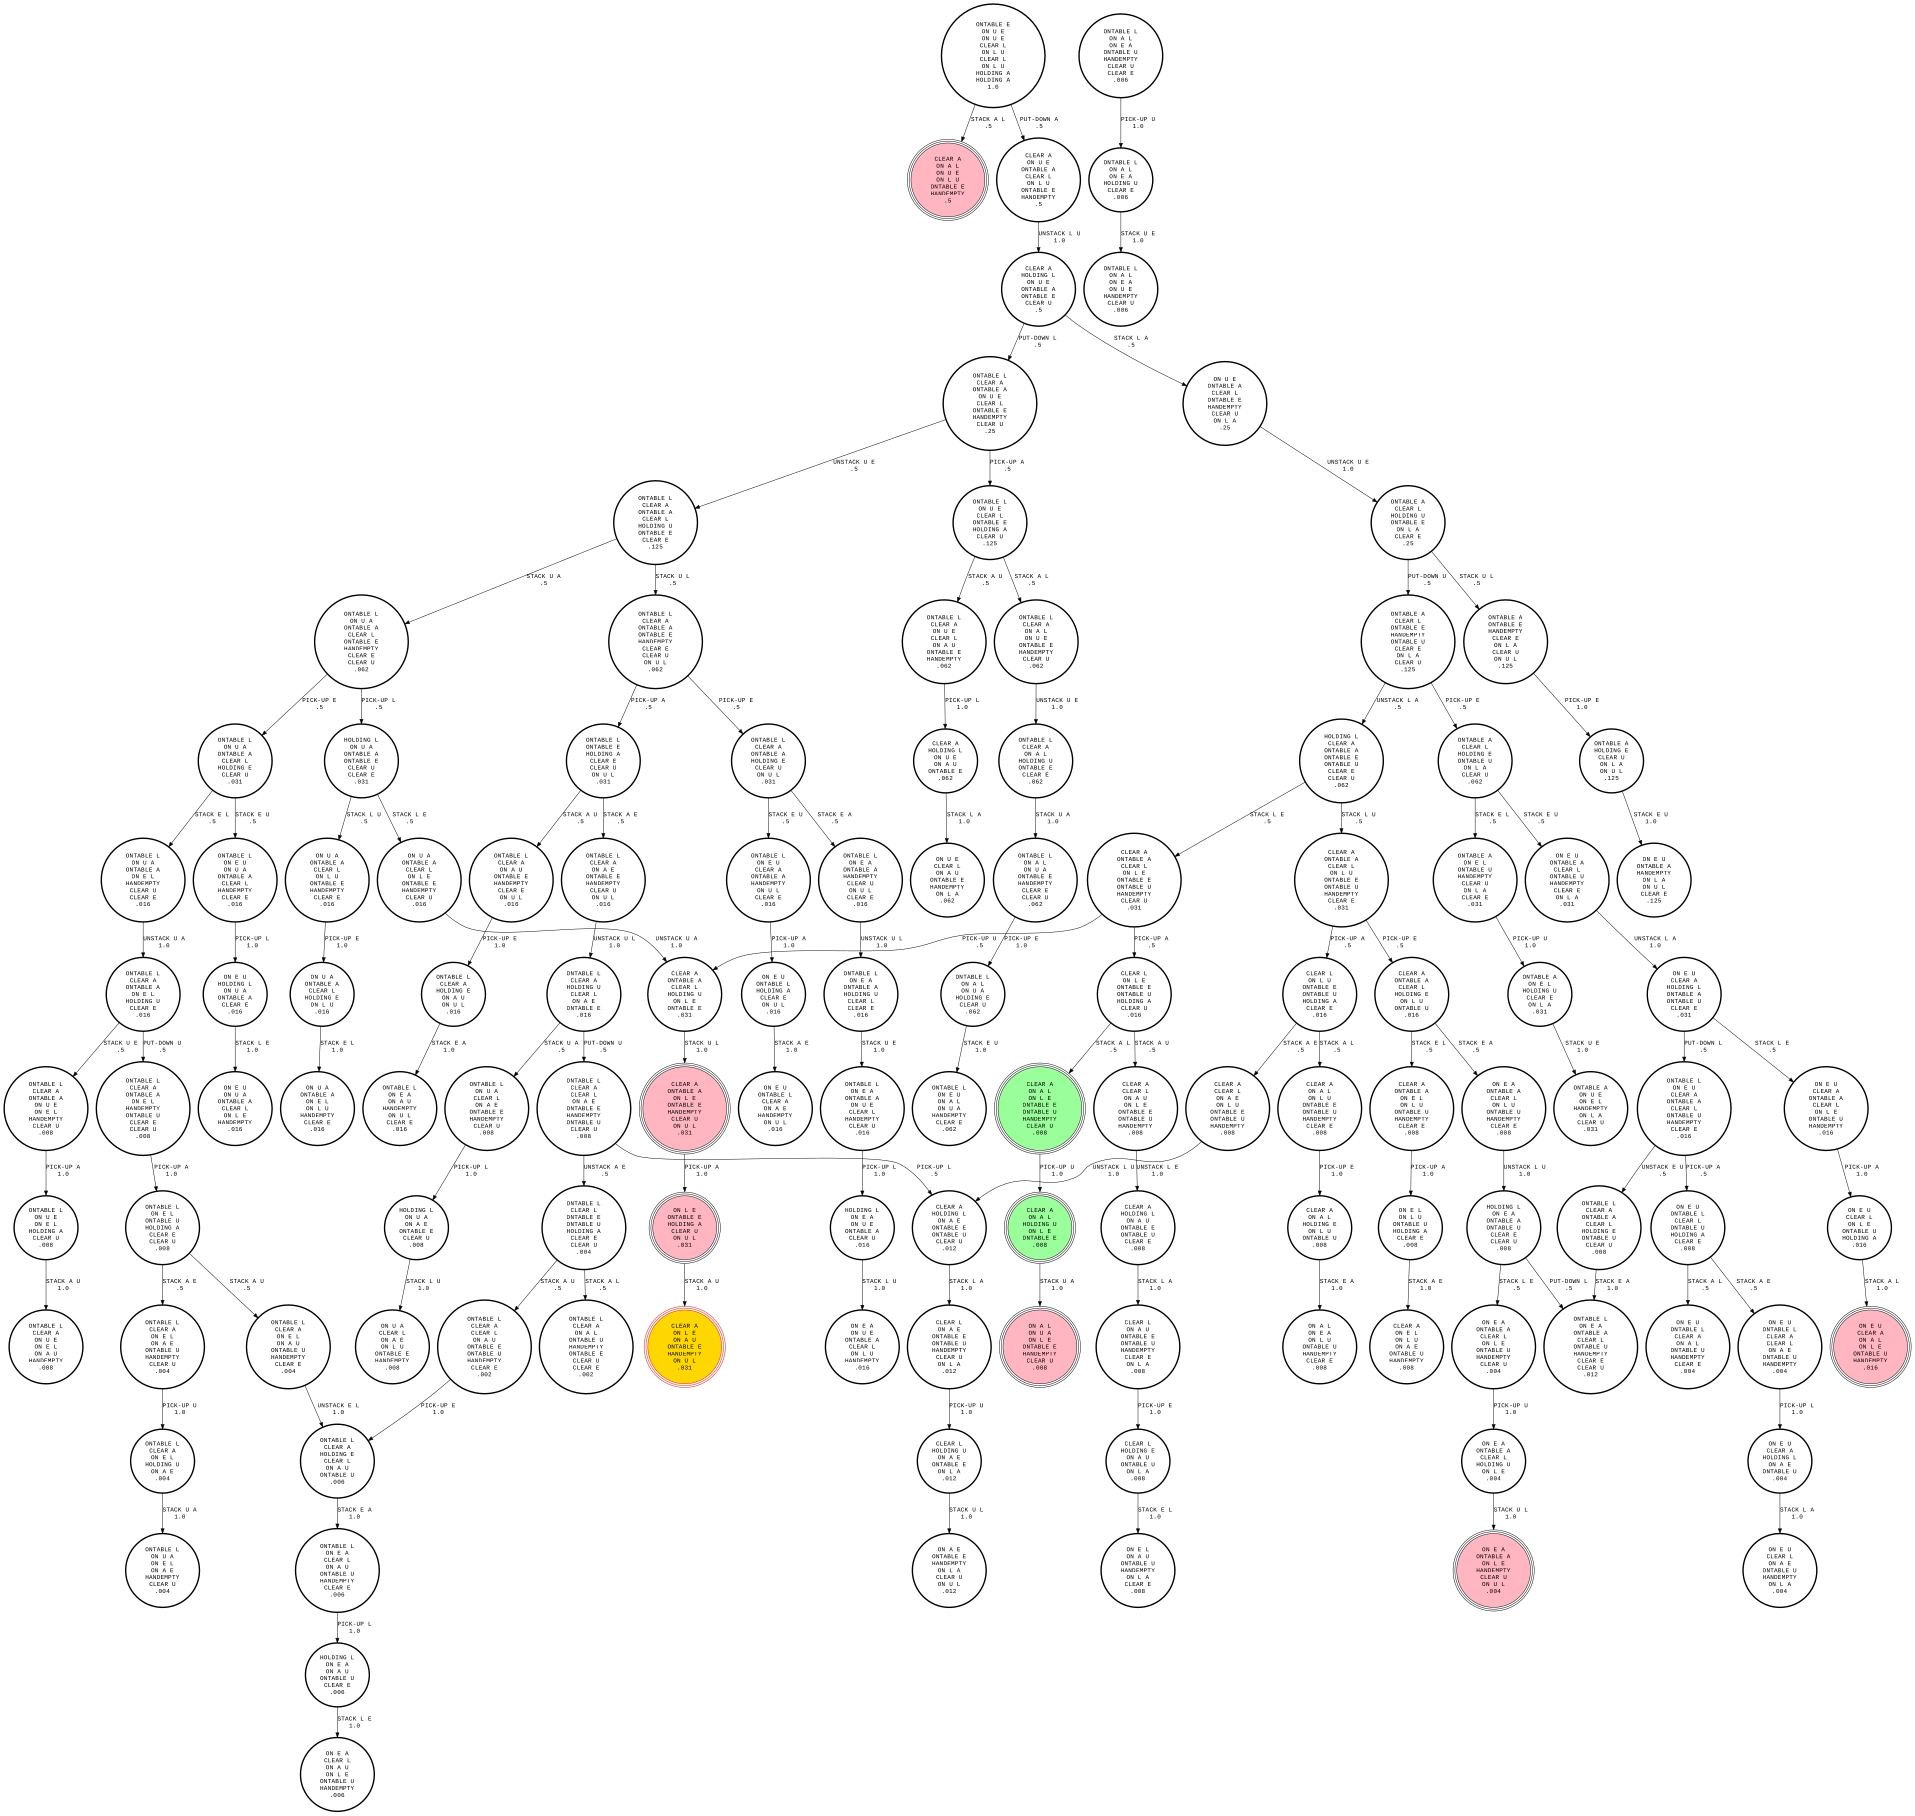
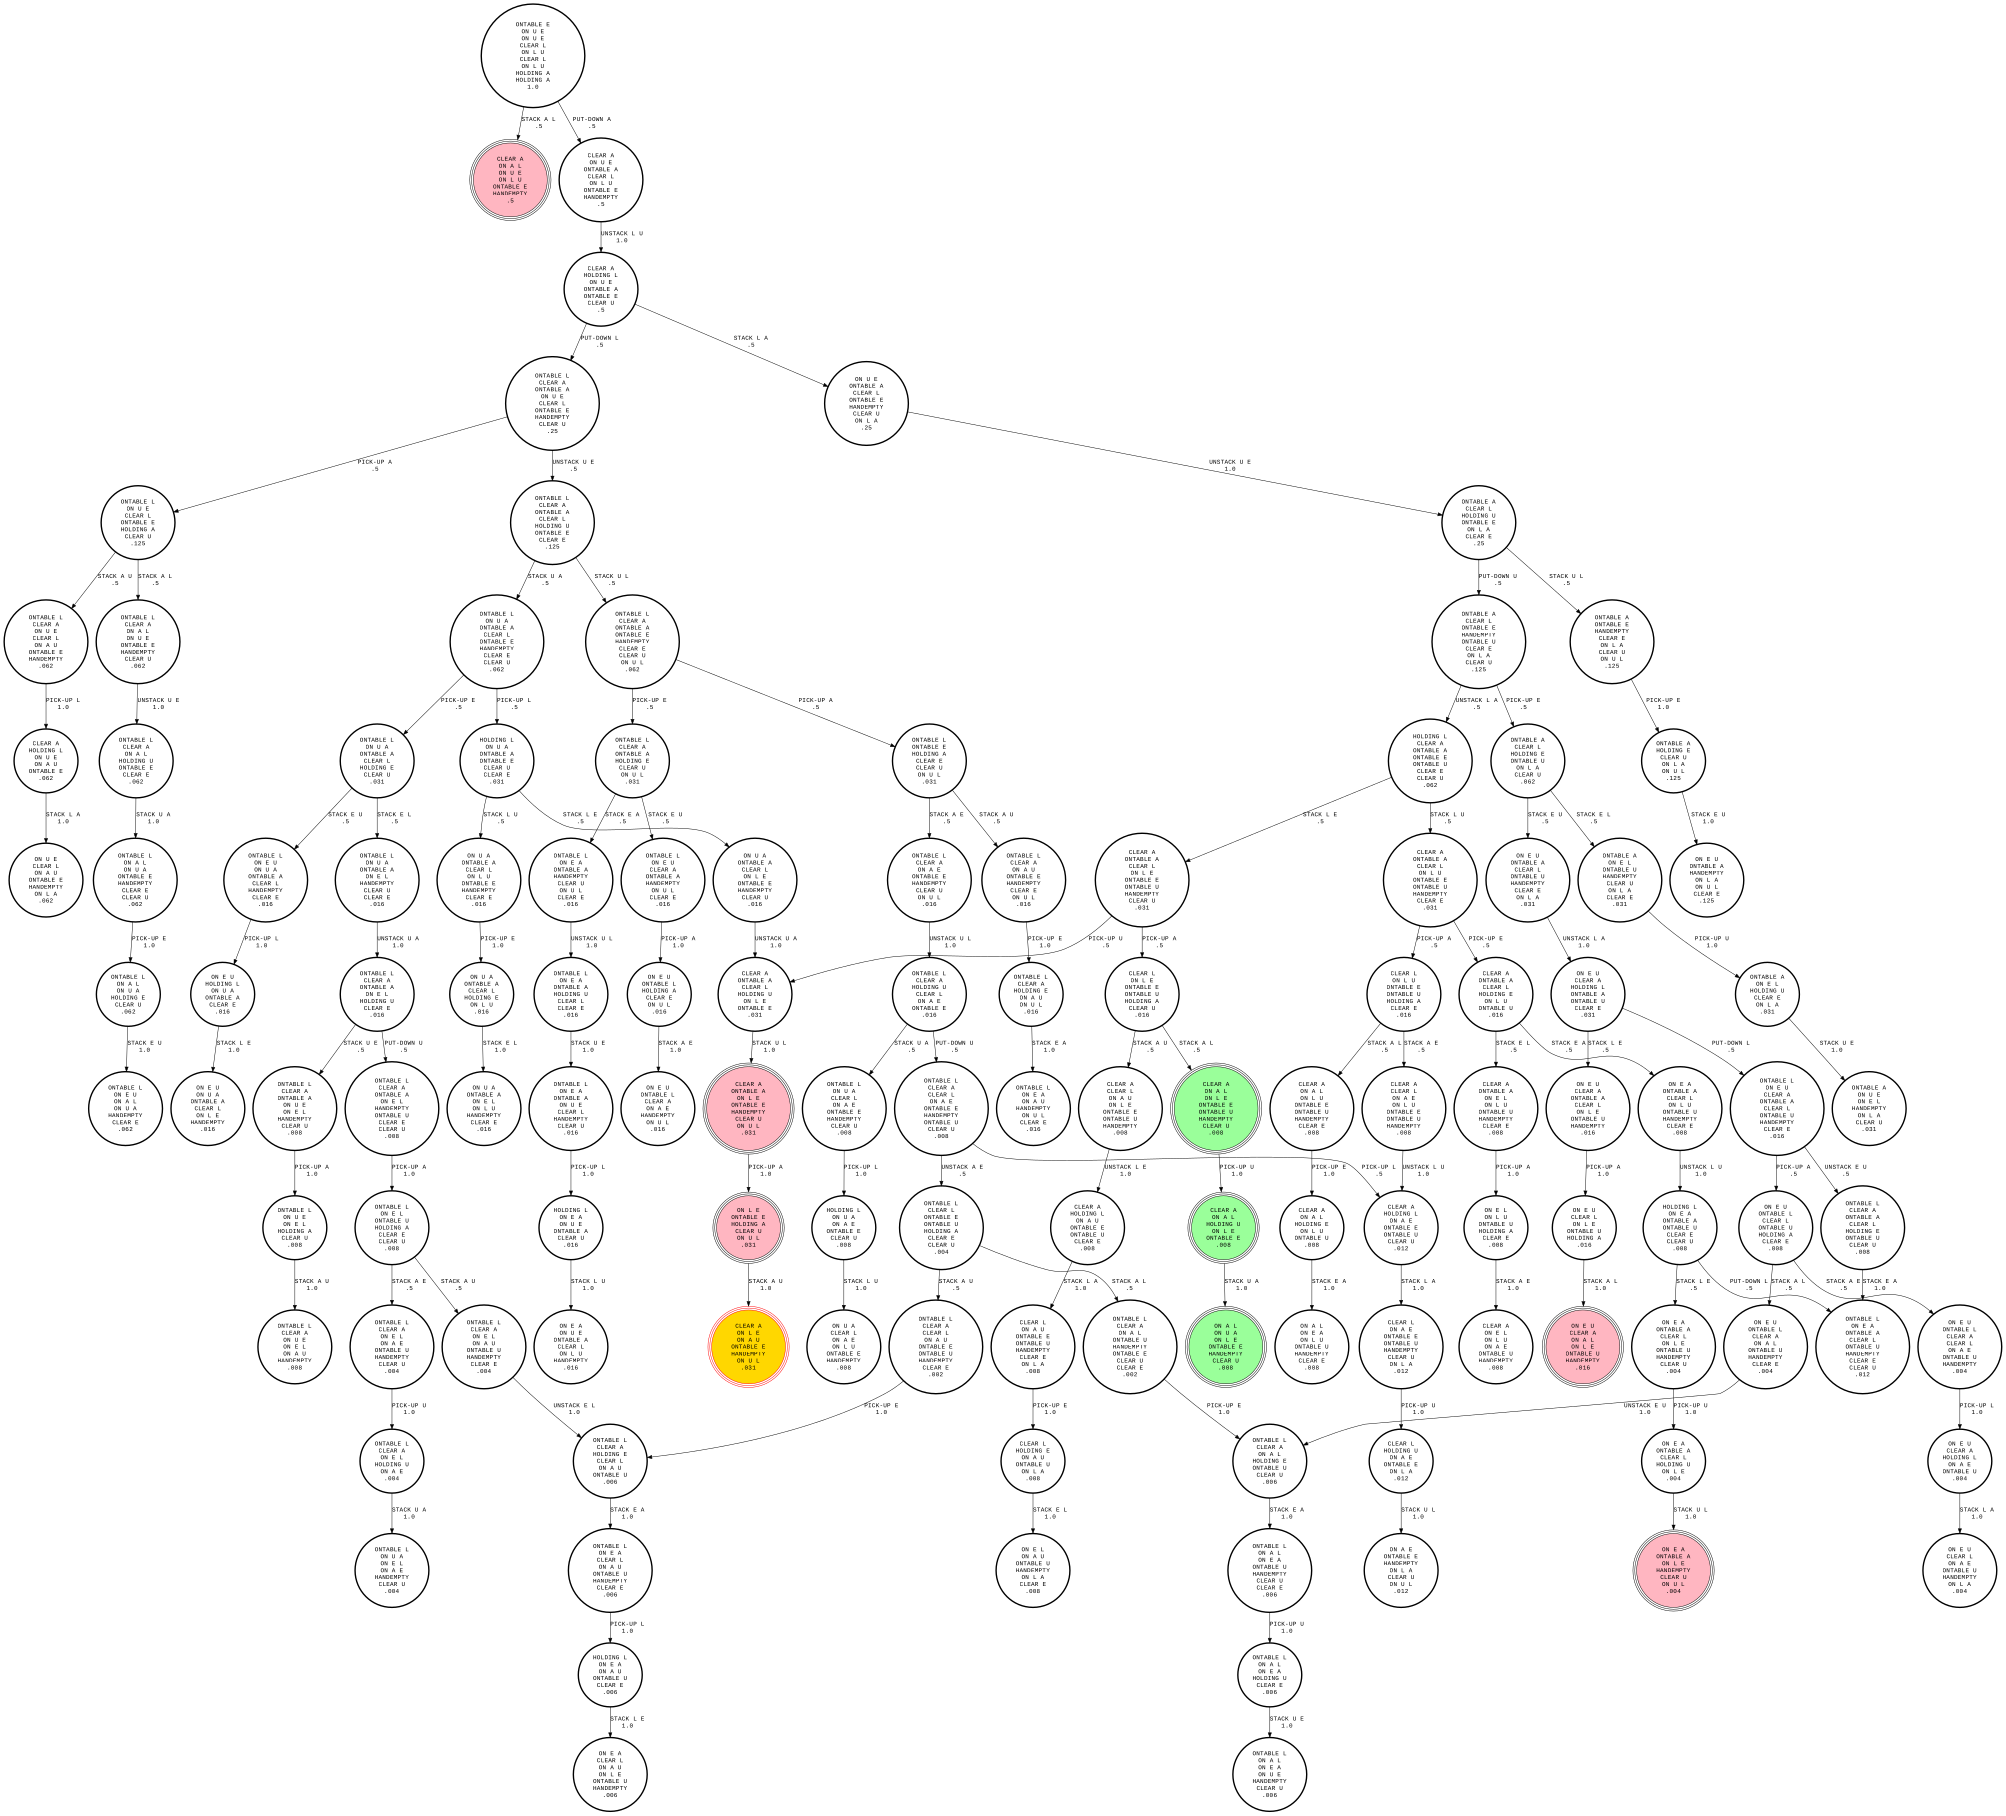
node "ON A L ON U A ON L E ONTABLE E HANDEMPTY CLEAR U .008": fillcolor lightpink -> palegreen1
node "ONTABLE L CLEAR A ON A L HOLDING E ONTABLE U CLEAR U .006": added
